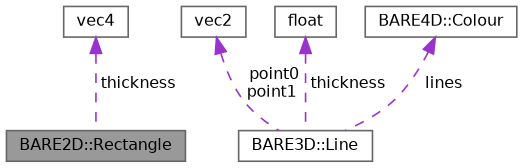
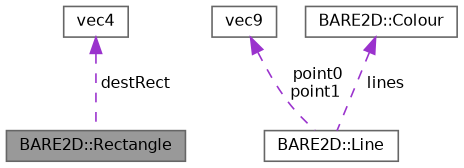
node "vec2": label "vec2" -> "vec9"
node "float": removed
node "BARE4D::Colour": label "BARE4D::Colour" -> "BARE2D::Colour"
edge "BARE2D::Rectangle" -> "vec4": label " thickness" -> " destRect"
node "BARE3D::Line": label "BARE3D::Line" -> "BARE2D::Line"
